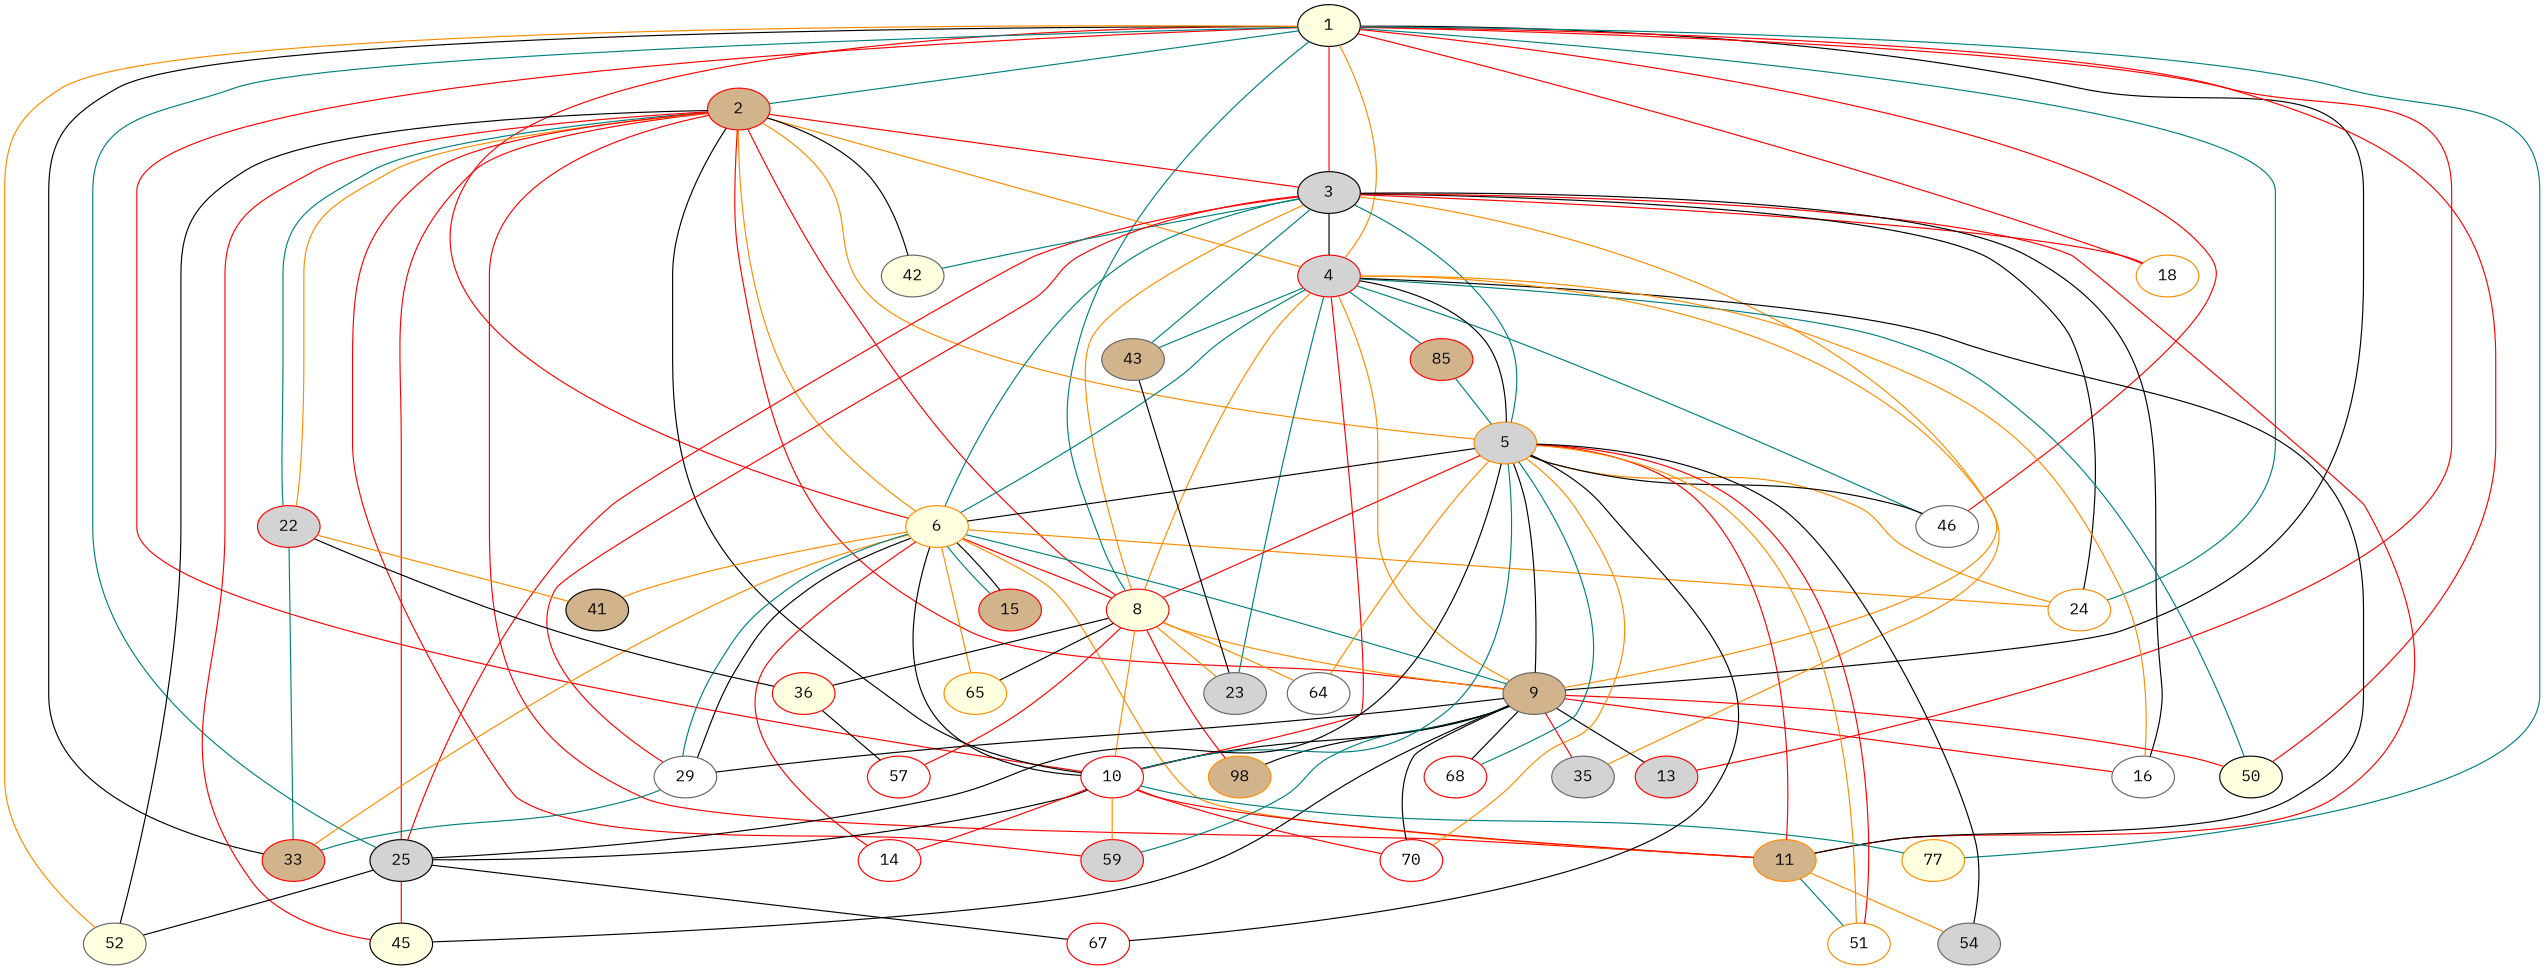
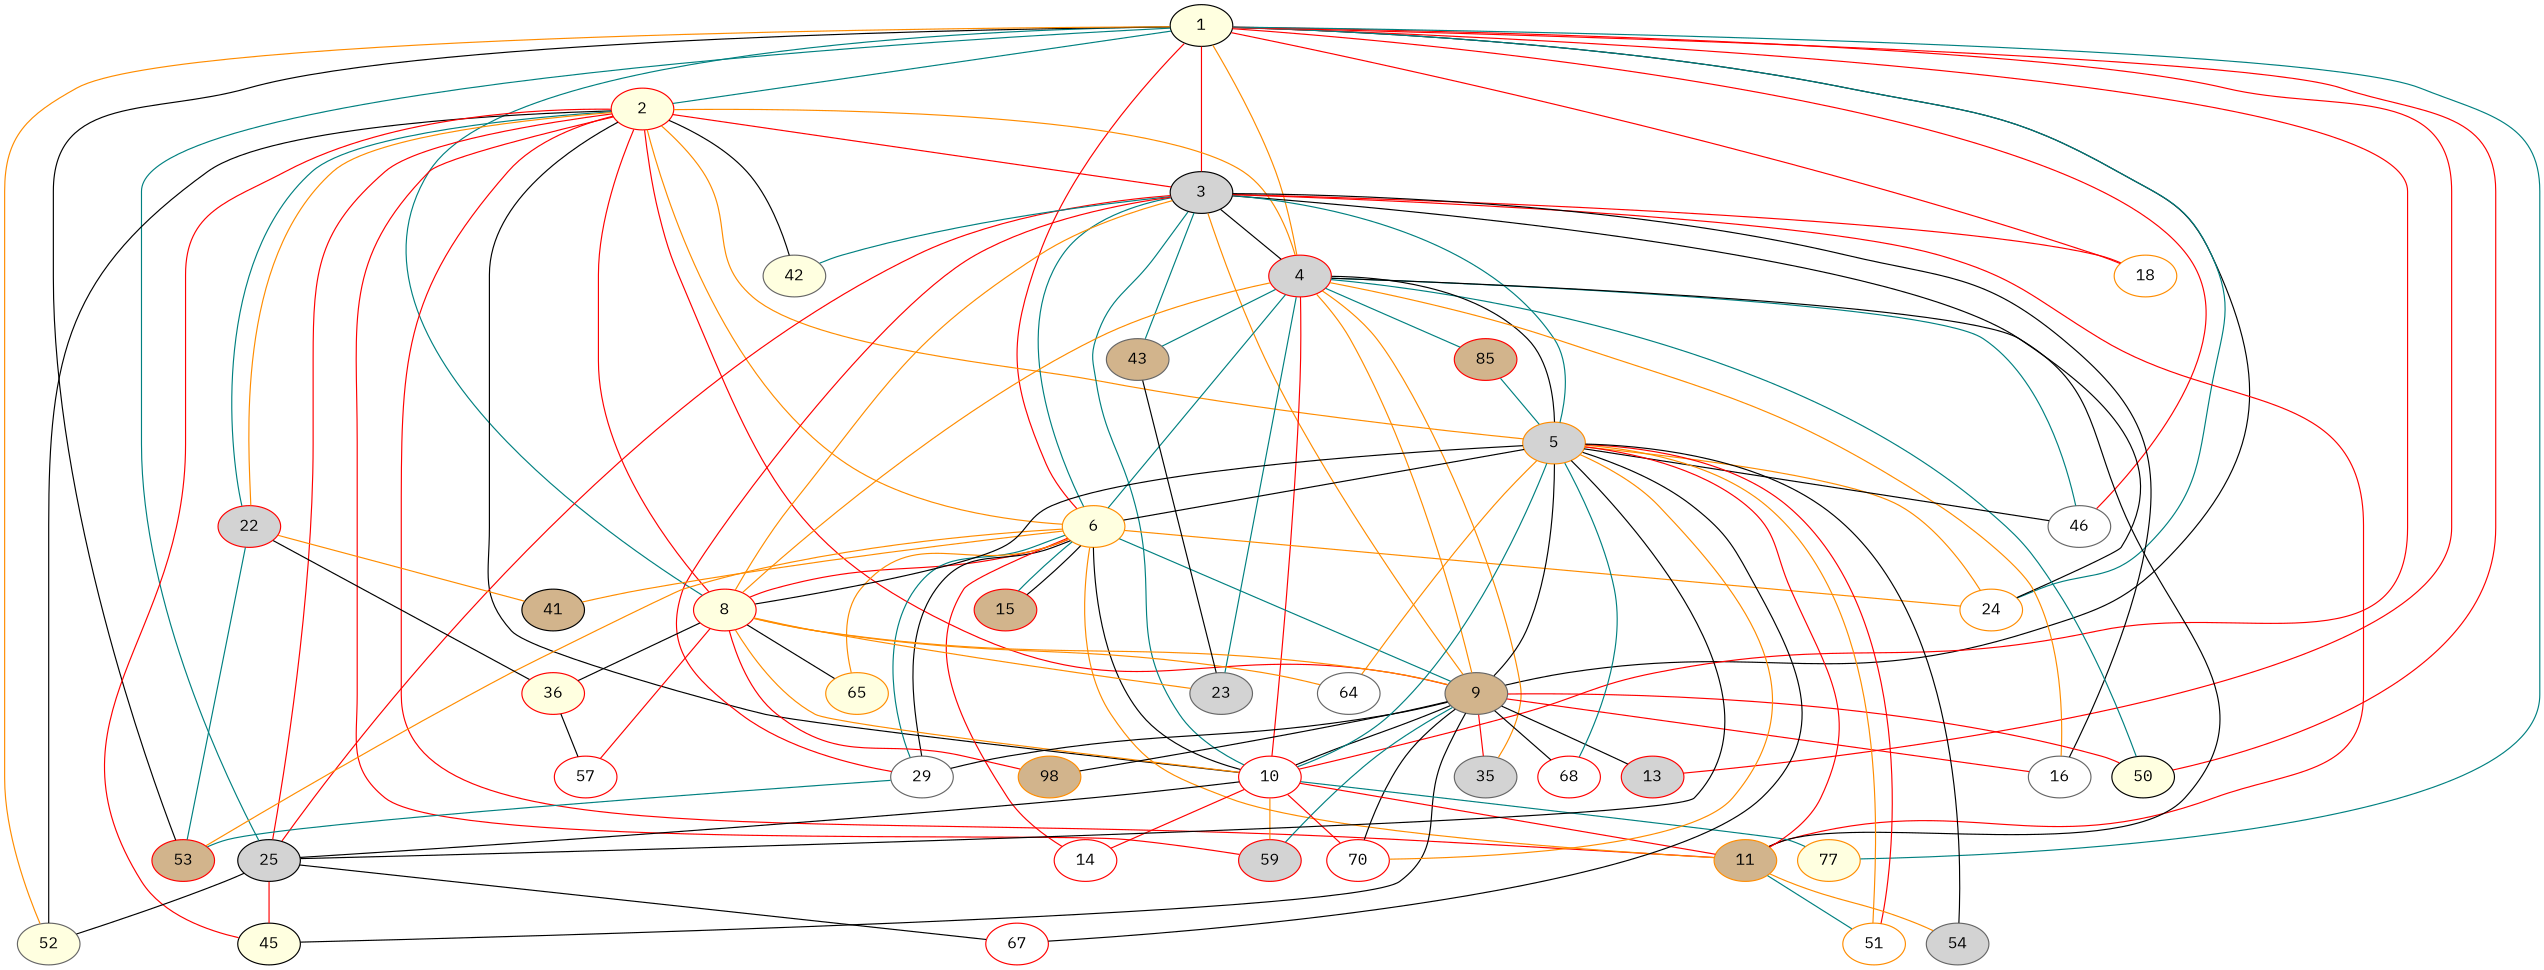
node "2": fillcolor tan -> lightyellow
edge "3" -- "10": added
edge "5" -- "8": color red -> black
node "33": label "33" -> "53"
